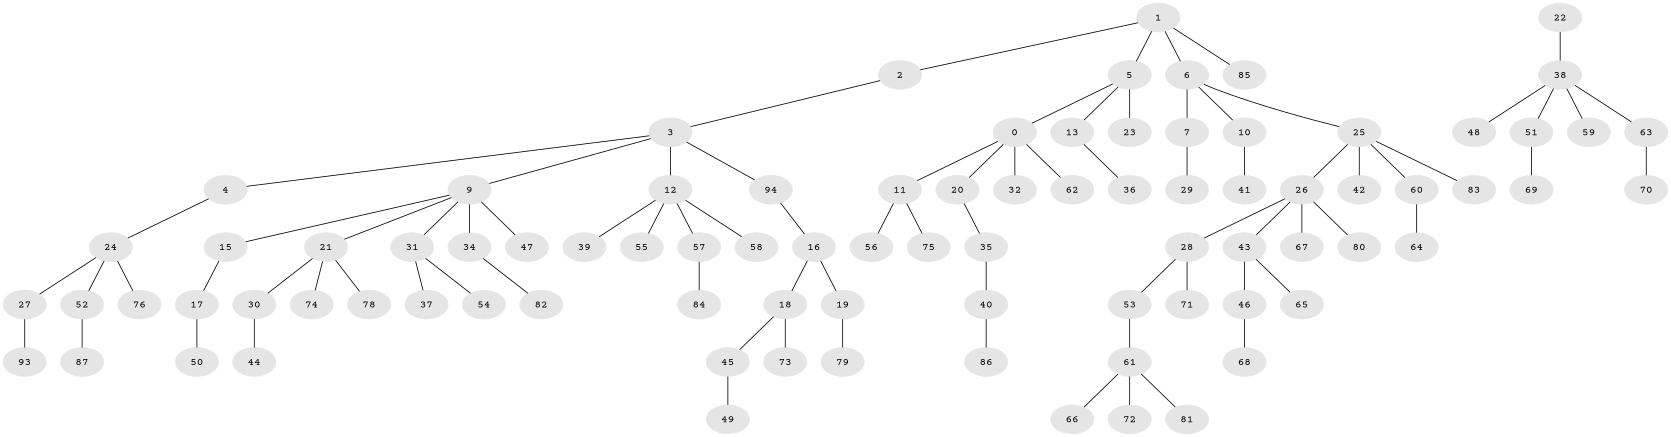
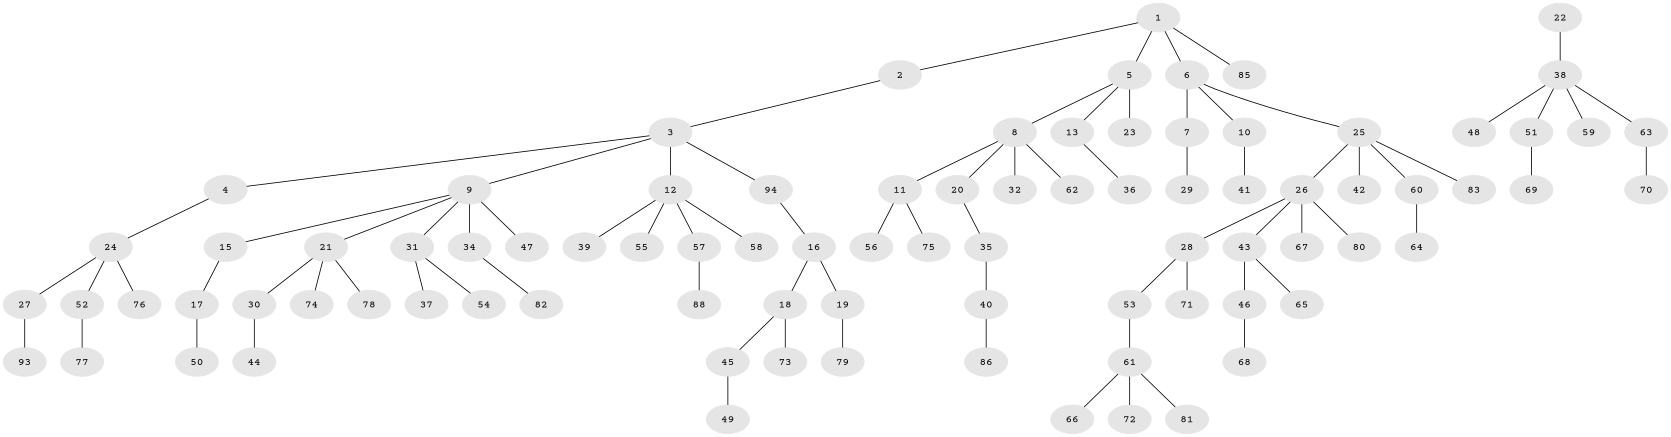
node "0": label "0" -> "8"
node "84": label "84" -> "88"
node "87": label "87" -> "77"
